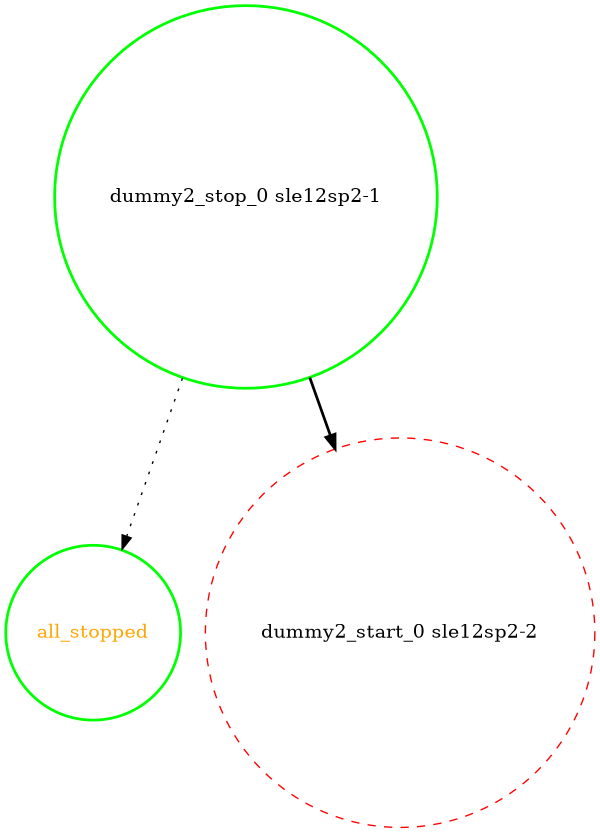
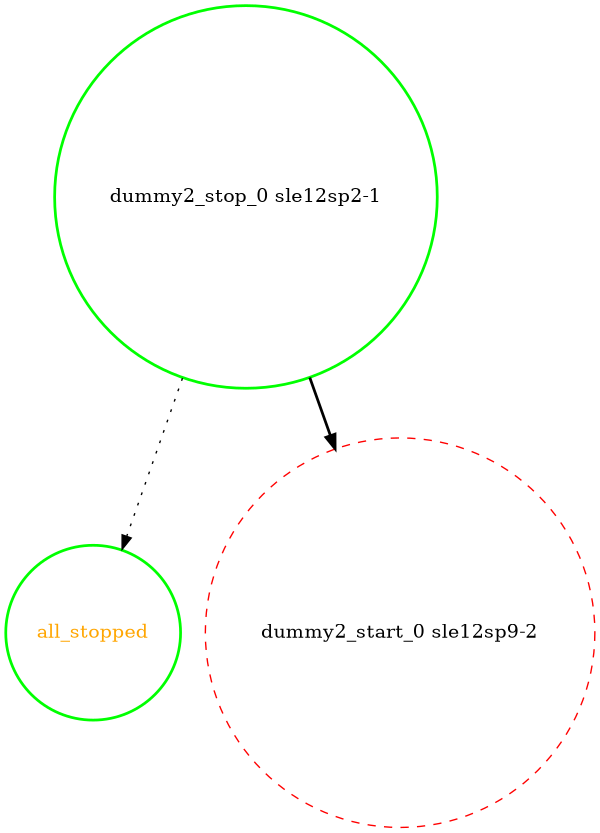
node "dummy2_start_0 sle12sp2-2": label "dummy2_start_0 sle12sp2-2" -> "dummy2_start_0 sle12sp9-2"
